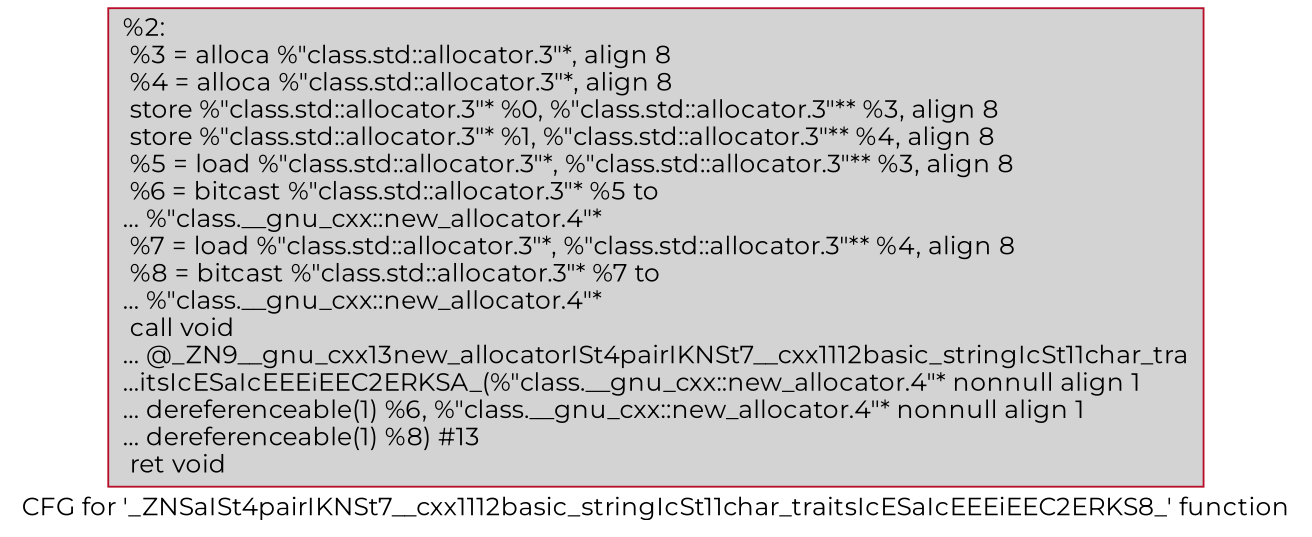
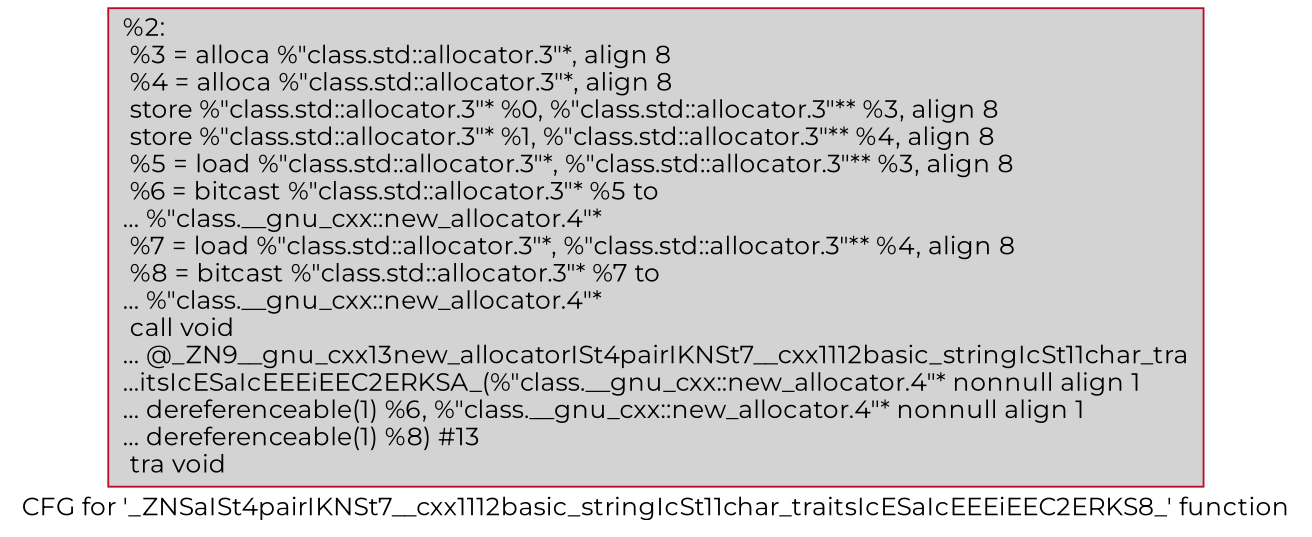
node "%2:": text "ret void" -> "tra void"
